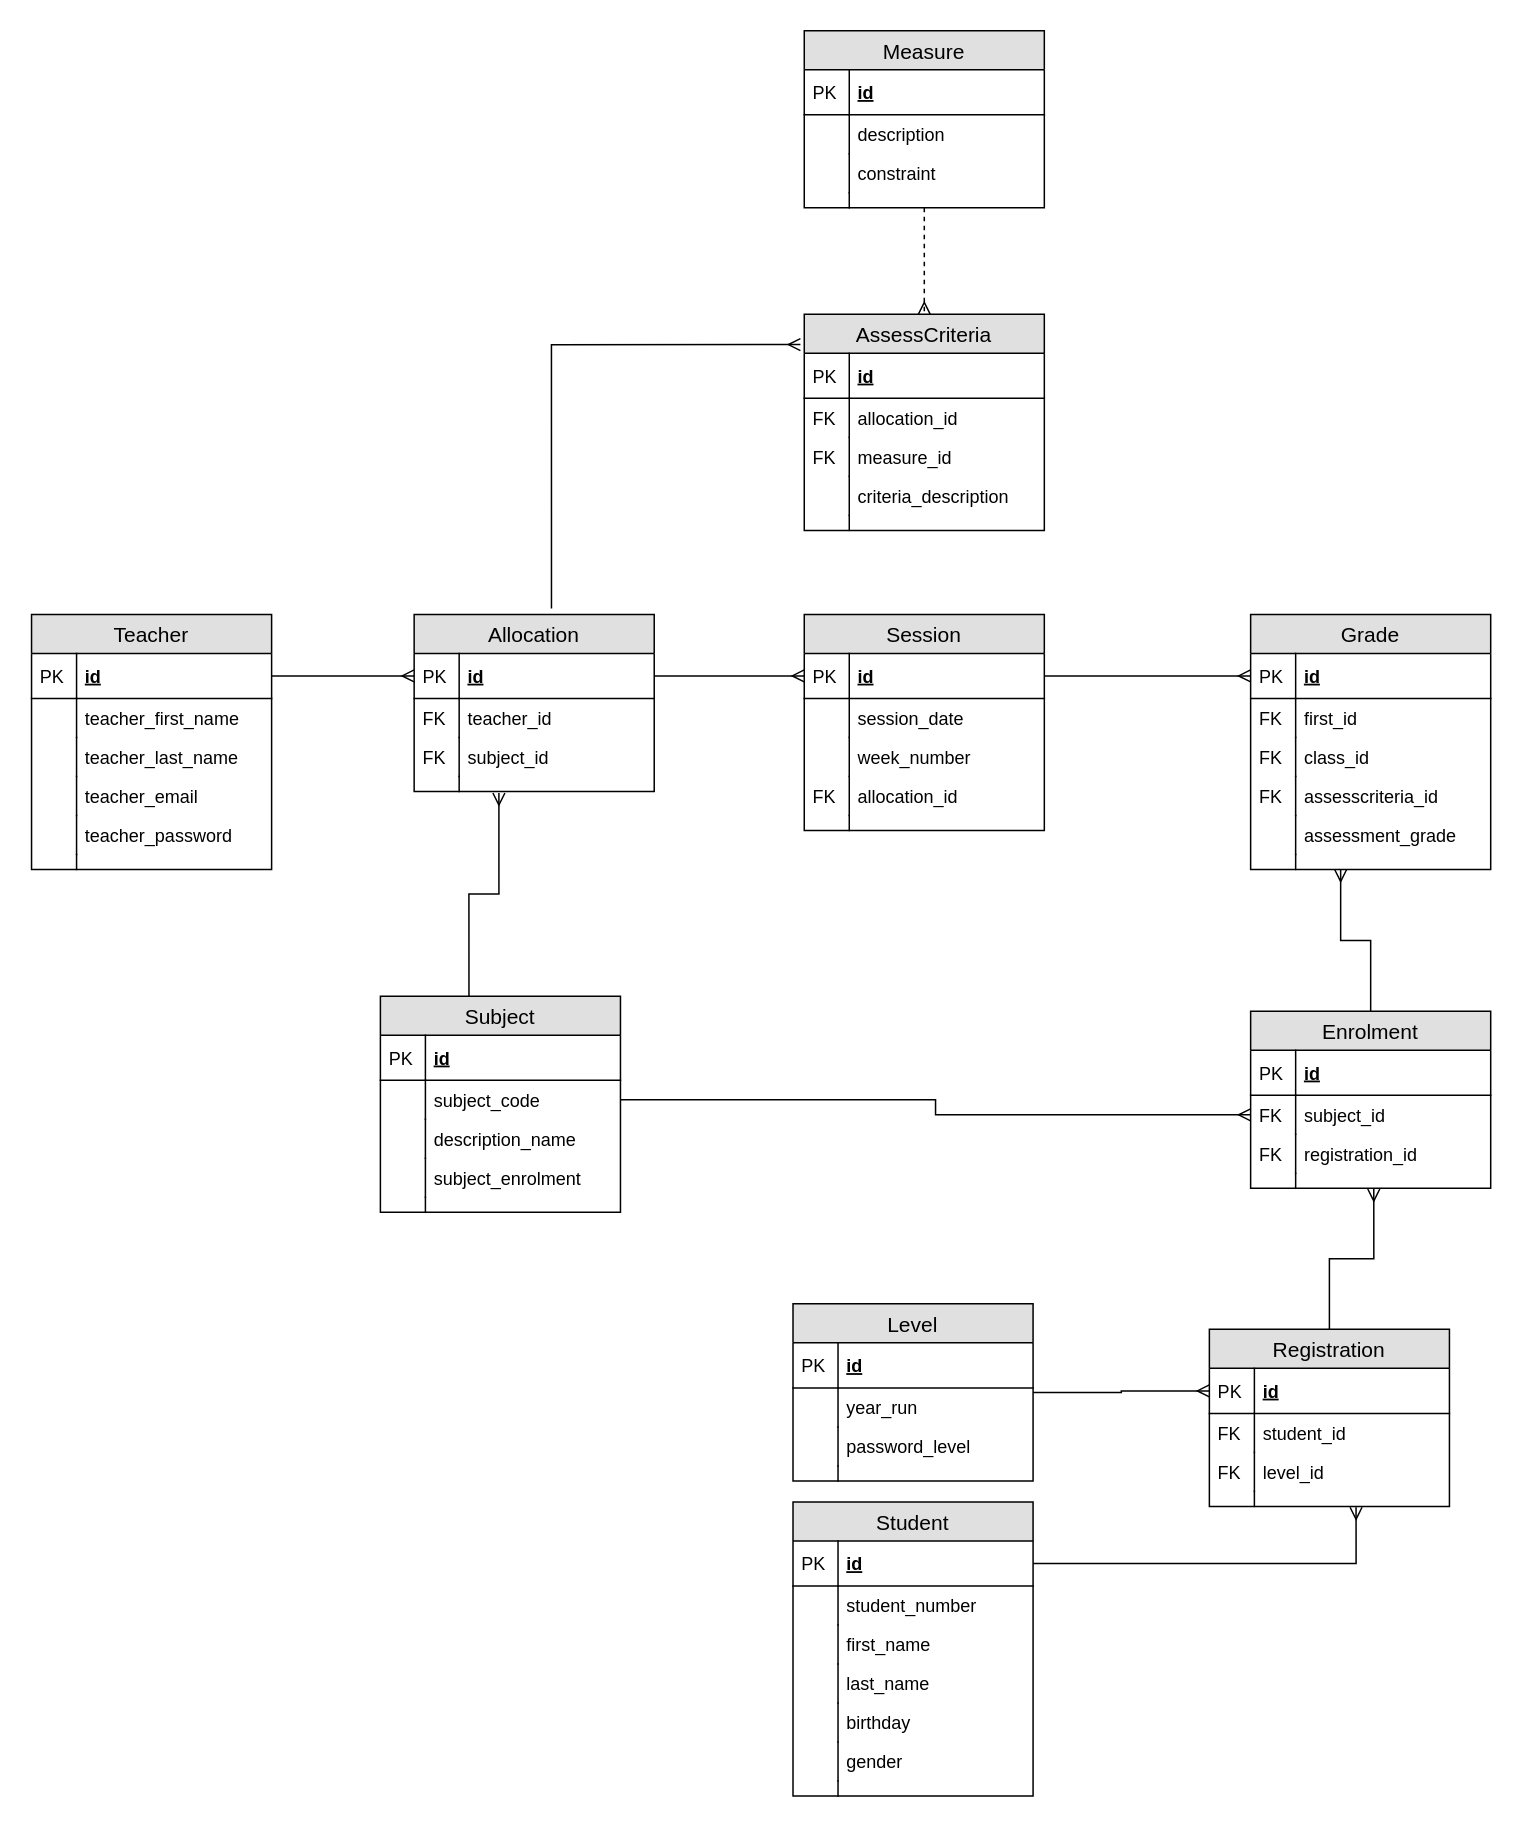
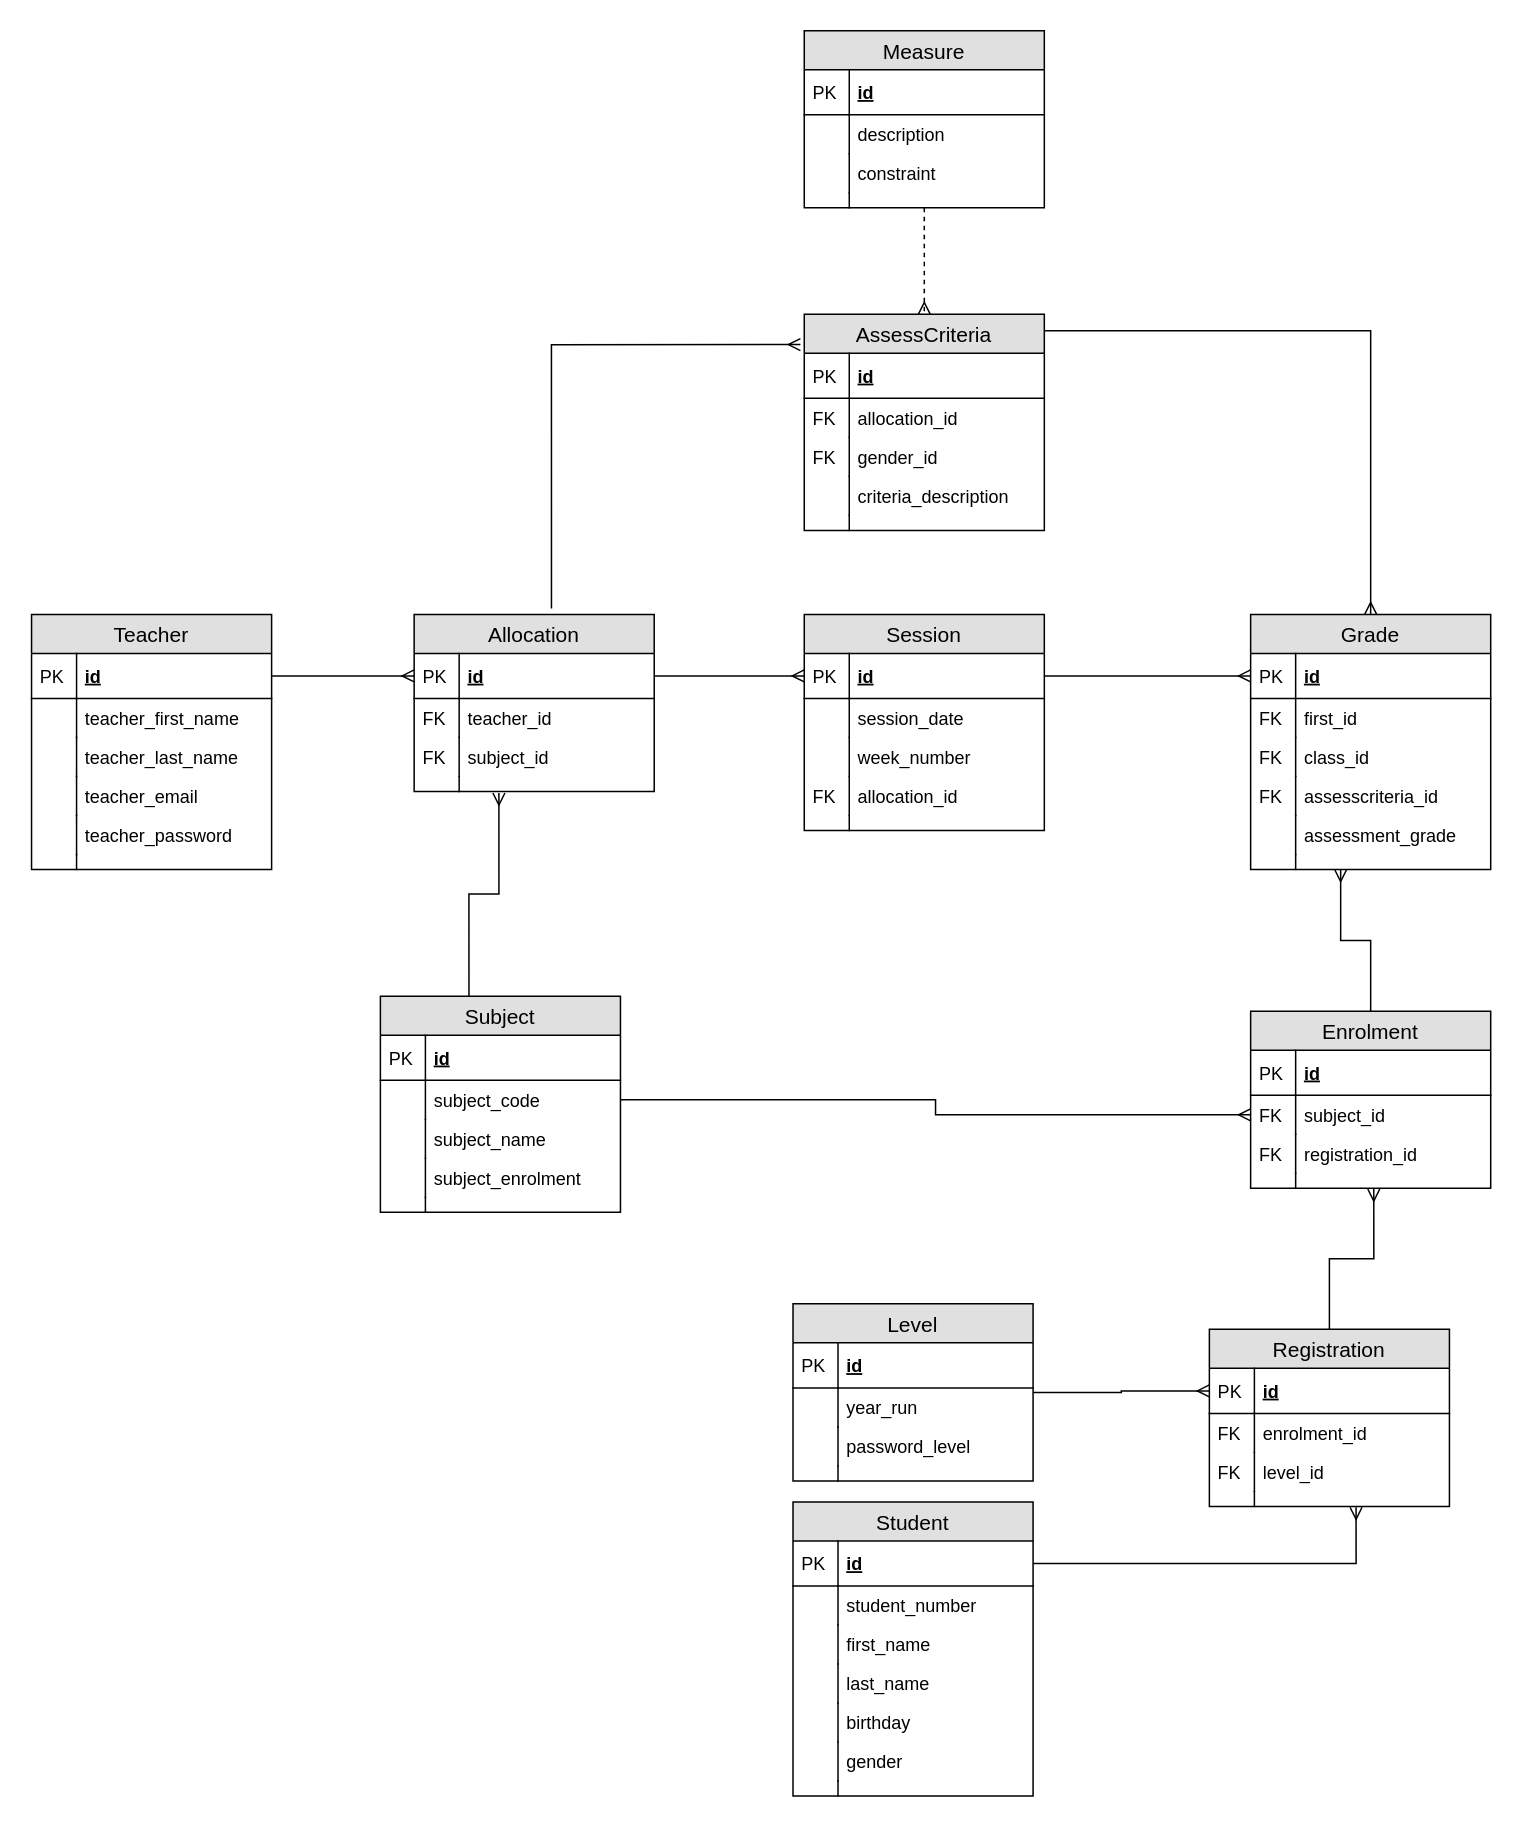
edge "AssessCriteria" -> "Grade": added
node "measure_id": label "measure_id" -> "gender_id"
node "description_name": label "description_name" -> "subject_name"
node "student_id": label "student_id" -> "enrolment_id"
